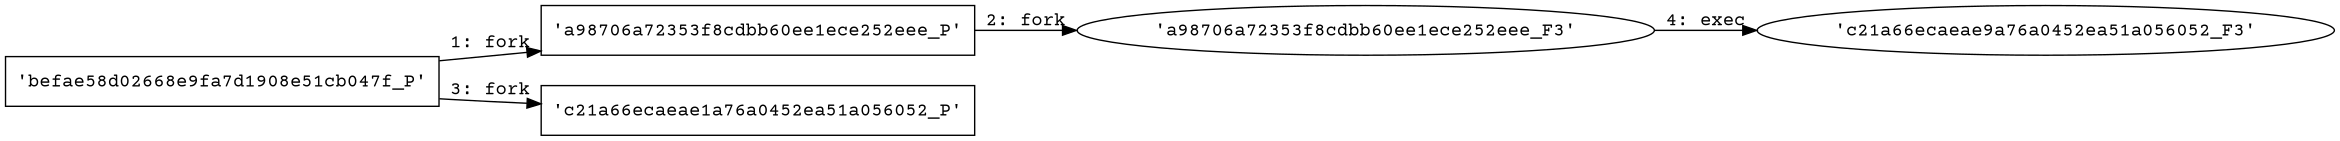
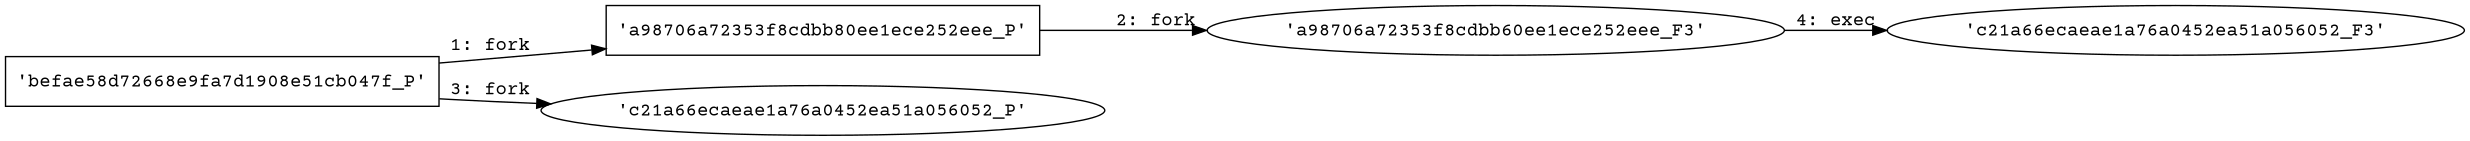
node "'a98706a72353f8cdbb60ee1ece252eee_P'": label "'a98706a72353f8cdbb60ee1ece252eee_P'" -> "'a98706a72353f8cdbb80ee1ece252eee_P'"
node "'c21a66ecaeae9a76a0452ea51a056052_F3'": label "'c21a66ecaeae9a76a0452ea51a056052_F3'" -> "'c21a66ecaeae1a76a0452ea51a056052_F3'"
node "'befae58d02668e9fa7d1908e51cb047f_P'": label "'befae58d02668e9fa7d1908e51cb047f_P'" -> "'befae58d72668e9fa7d1908e51cb047f_P'"
node "'c21a66ecaeae1a76a0452ea51a056052_P'": shape box -> ellipse
